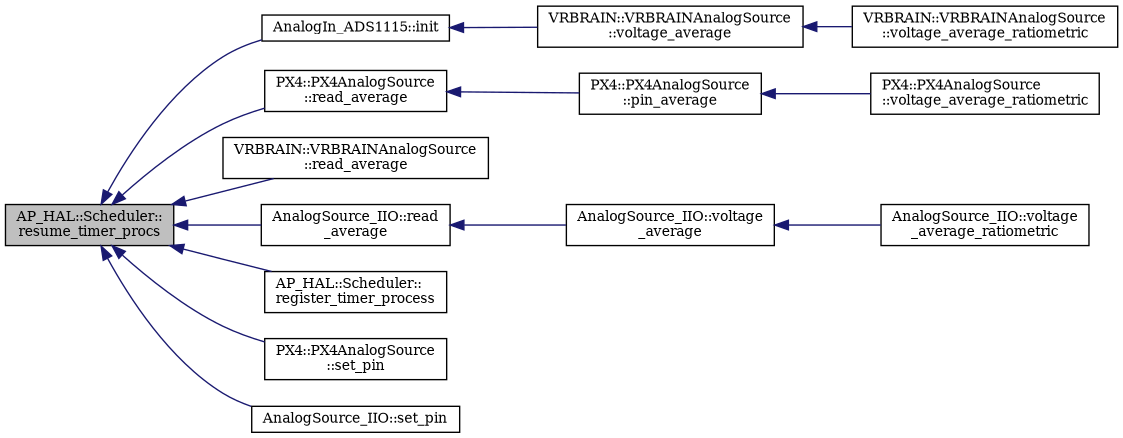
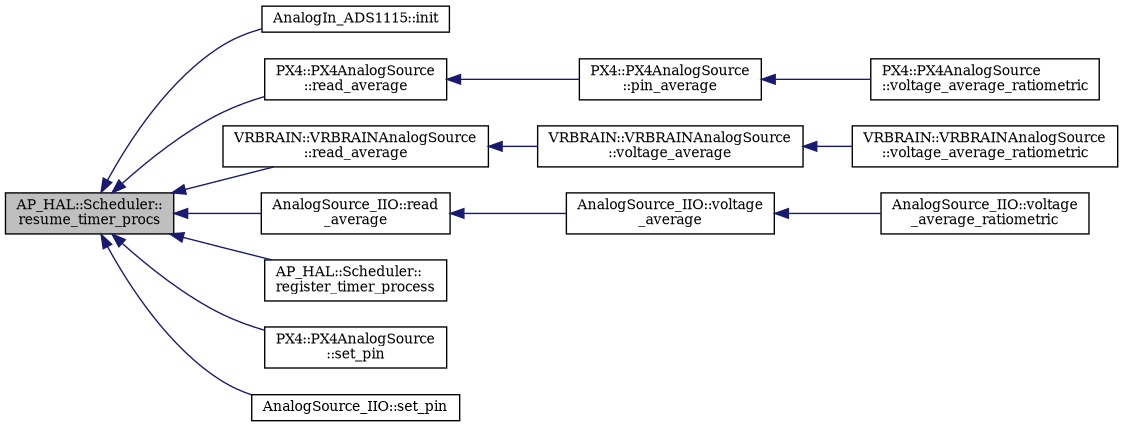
edge "VRBRAIN::VRBRAINAnalogSource ::voltage_average" -> "AnalogIn_ADS1115::init": now "VRBRAIN::VRBRAINAnalogSource ::voltage_average" -> "VRBRAIN::VRBRAINAnalogSource ::read_average"
